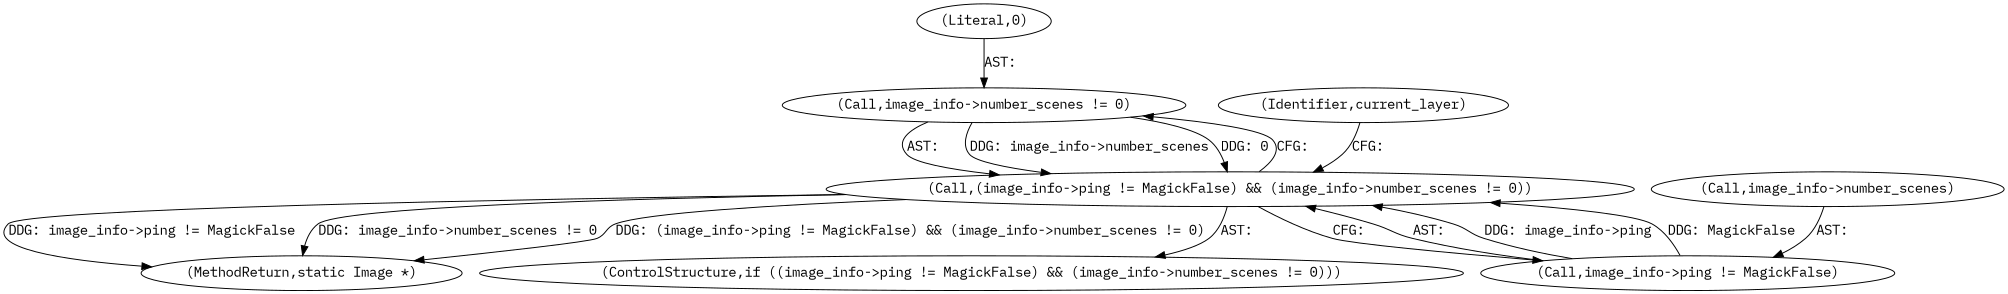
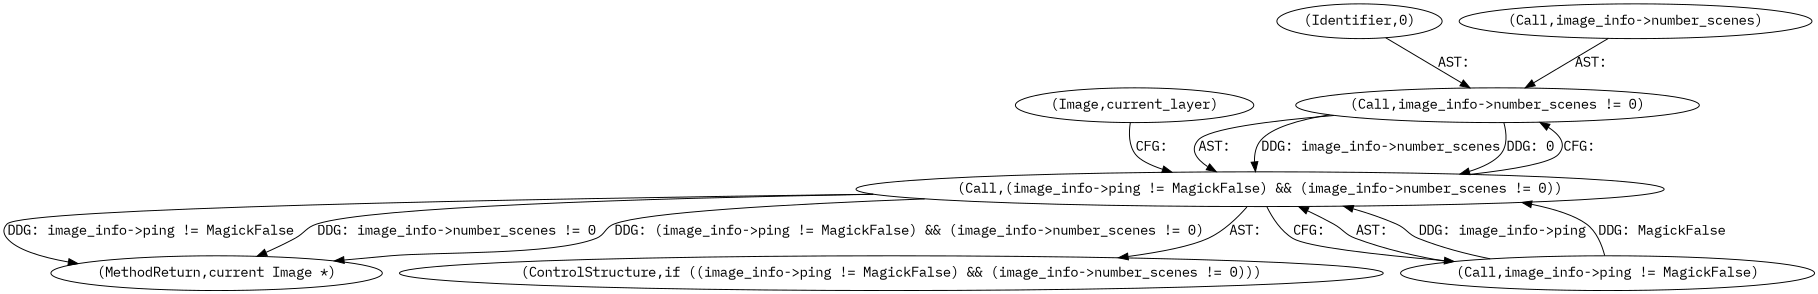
node "(Literal,0)": label "(Literal,0)" -> "(Identifier,0)"
node "(Identifier,current_layer)": label "(Identifier,current_layer)" -> "(Image,current_layer)"
edge "(Call,image_info->number_scenes)" -> "(Call,image_info->ping != MagickFalse)": now "(Call,image_info->number_scenes)" -> "(Call,image_info->number_scenes != 0)"
node "(MethodReturn,static Image *)": label "(MethodReturn,static Image *)" -> "(MethodReturn,current Image *)"
